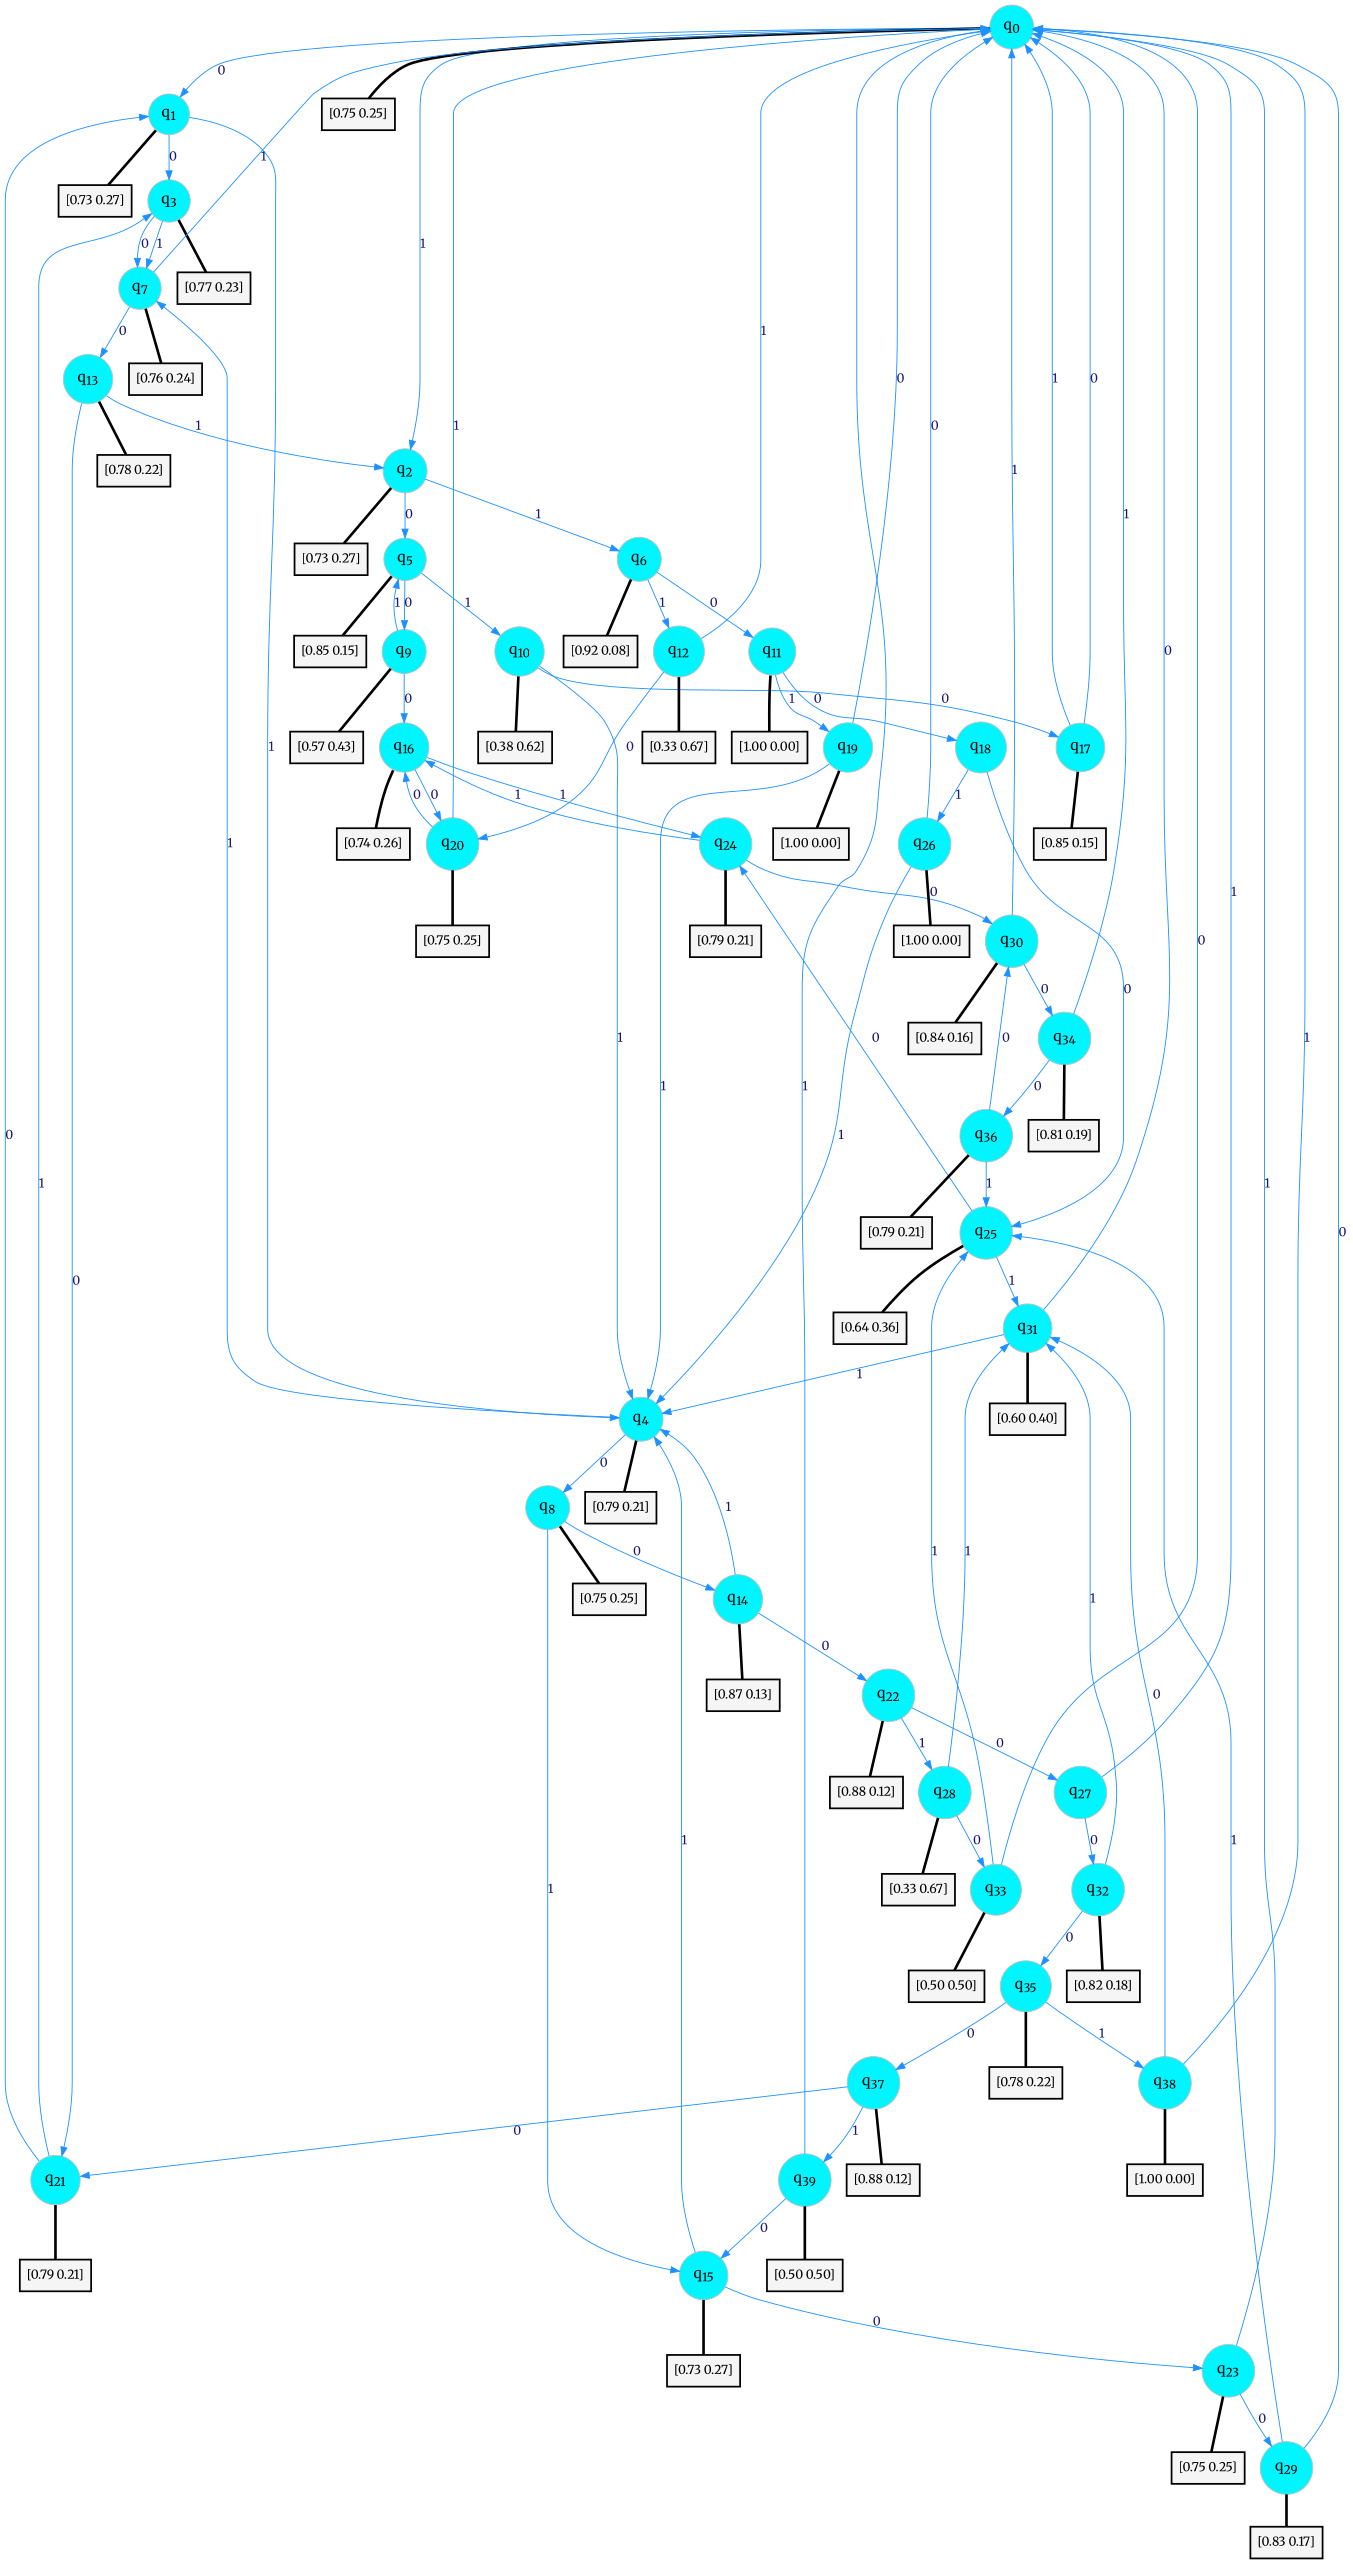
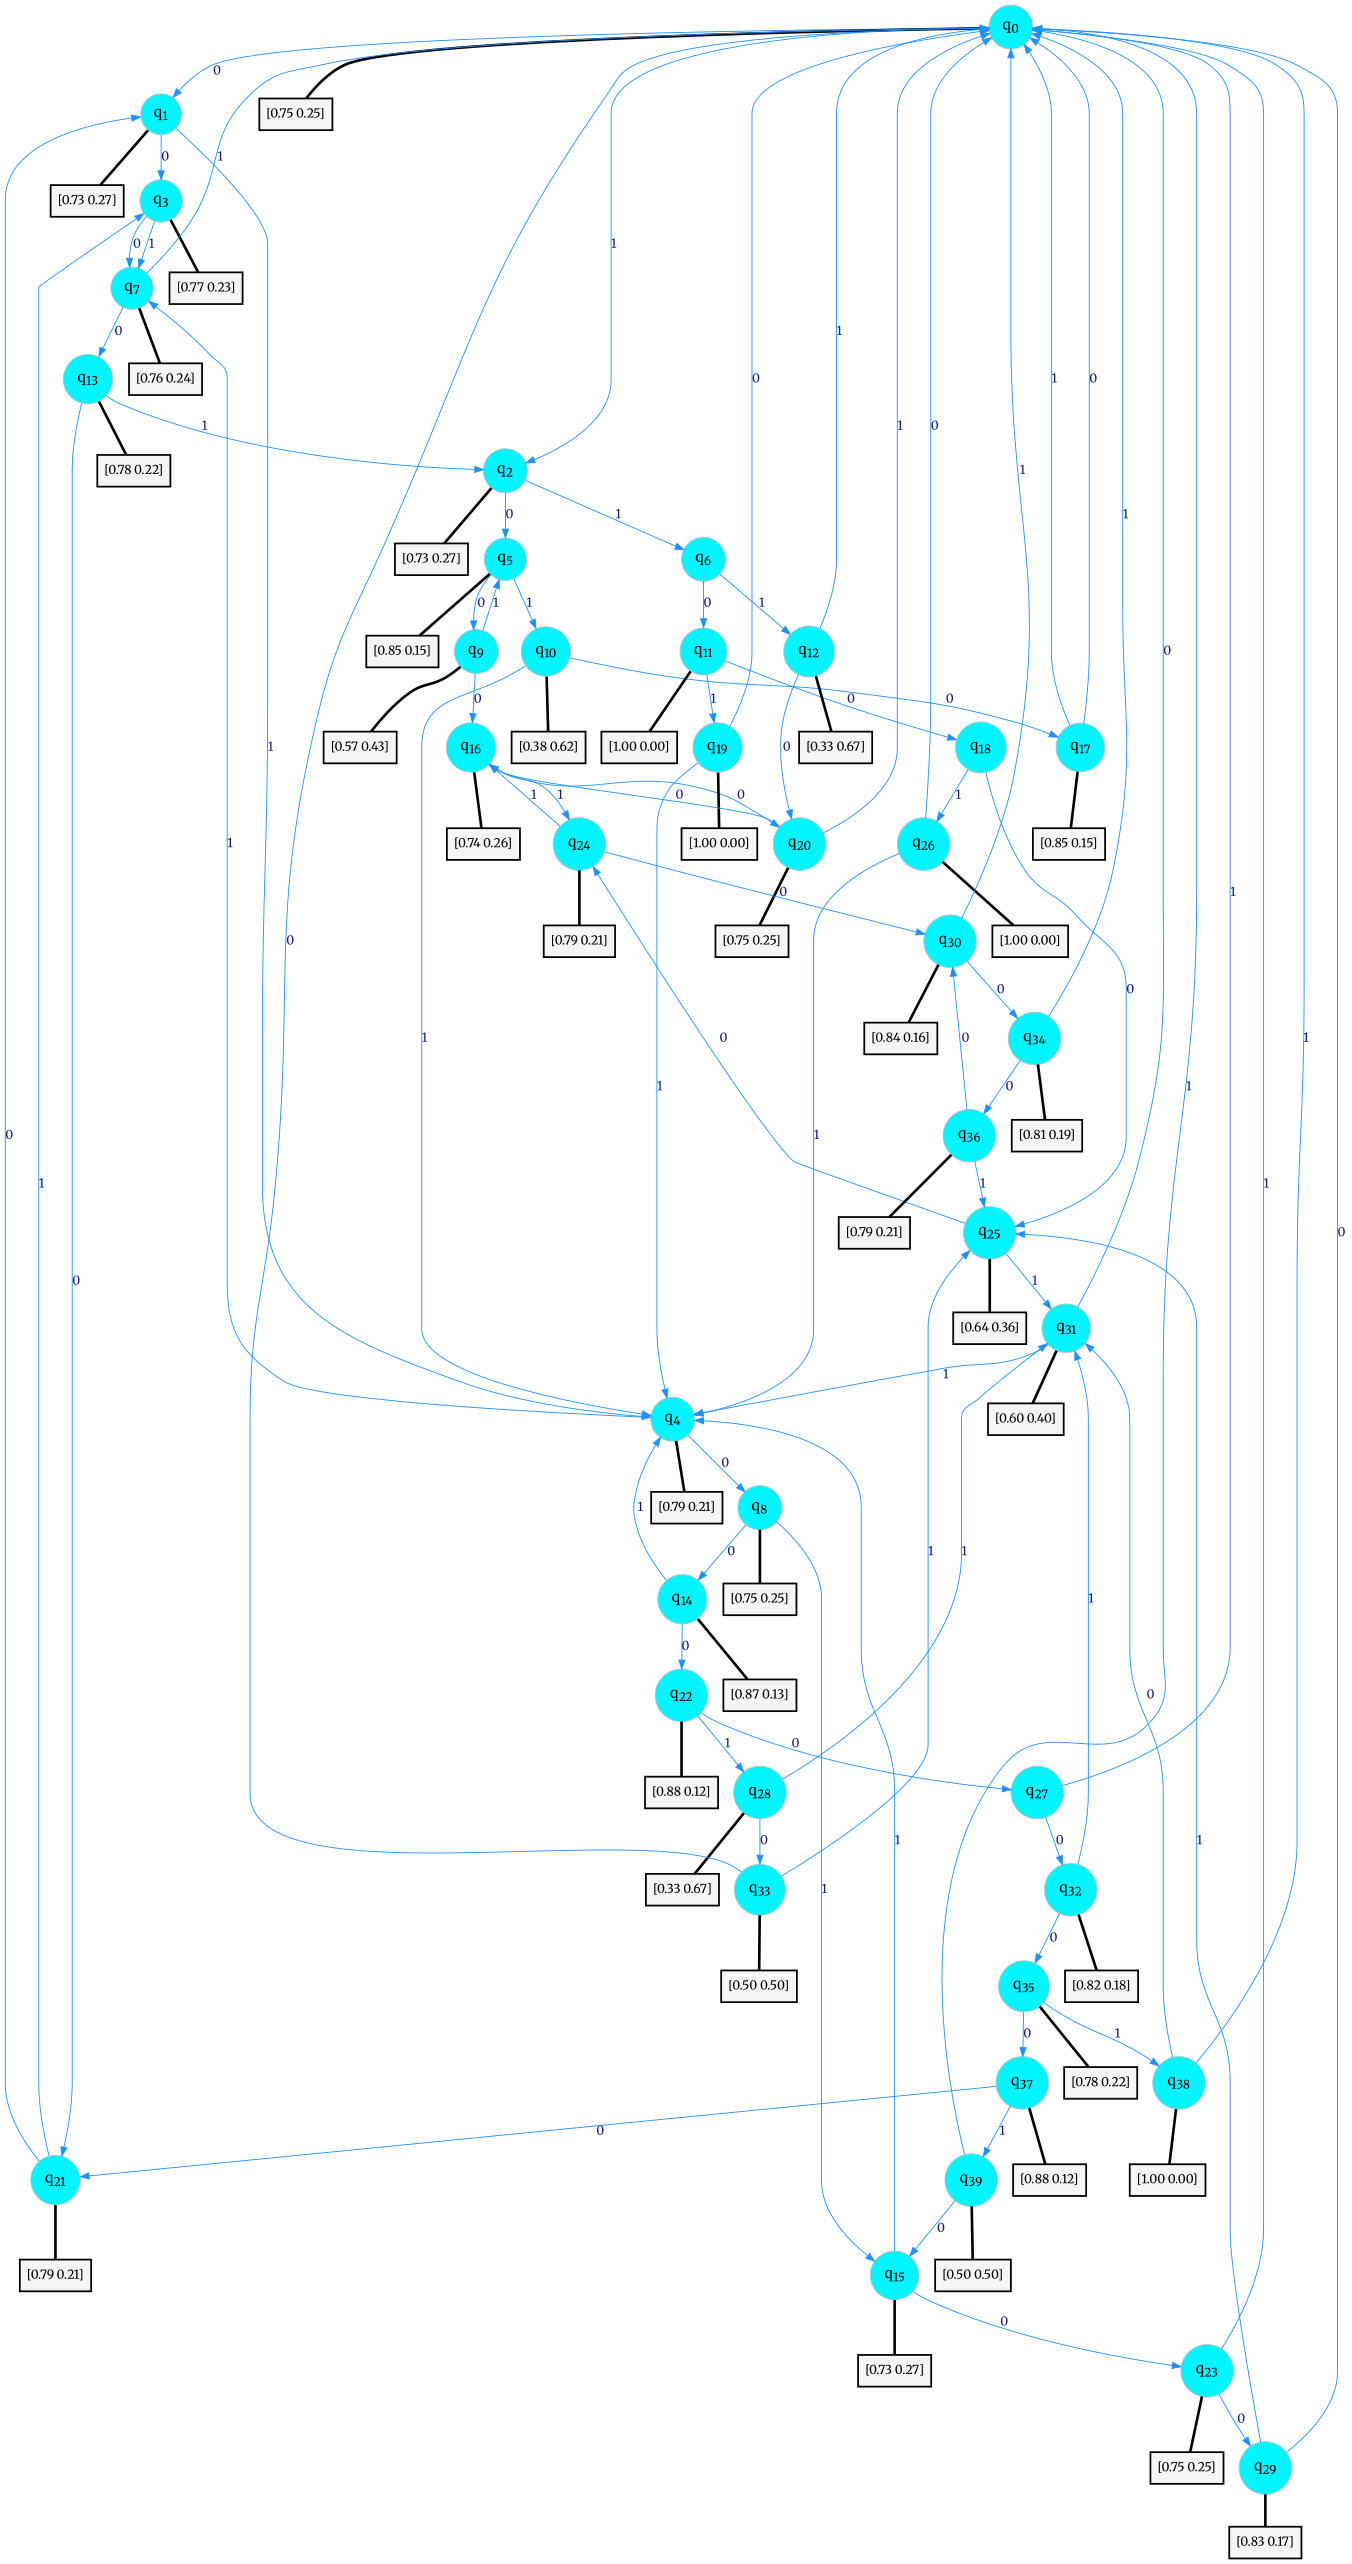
node "[0.92 0.08]": removed
